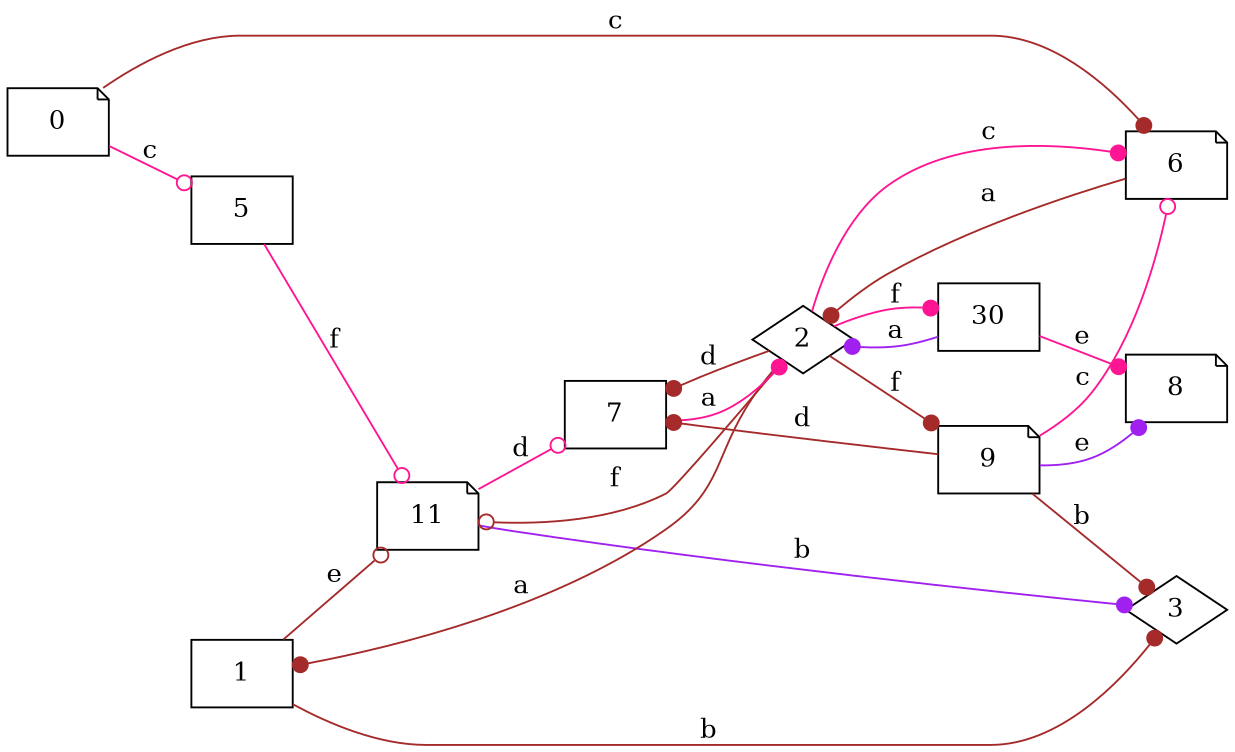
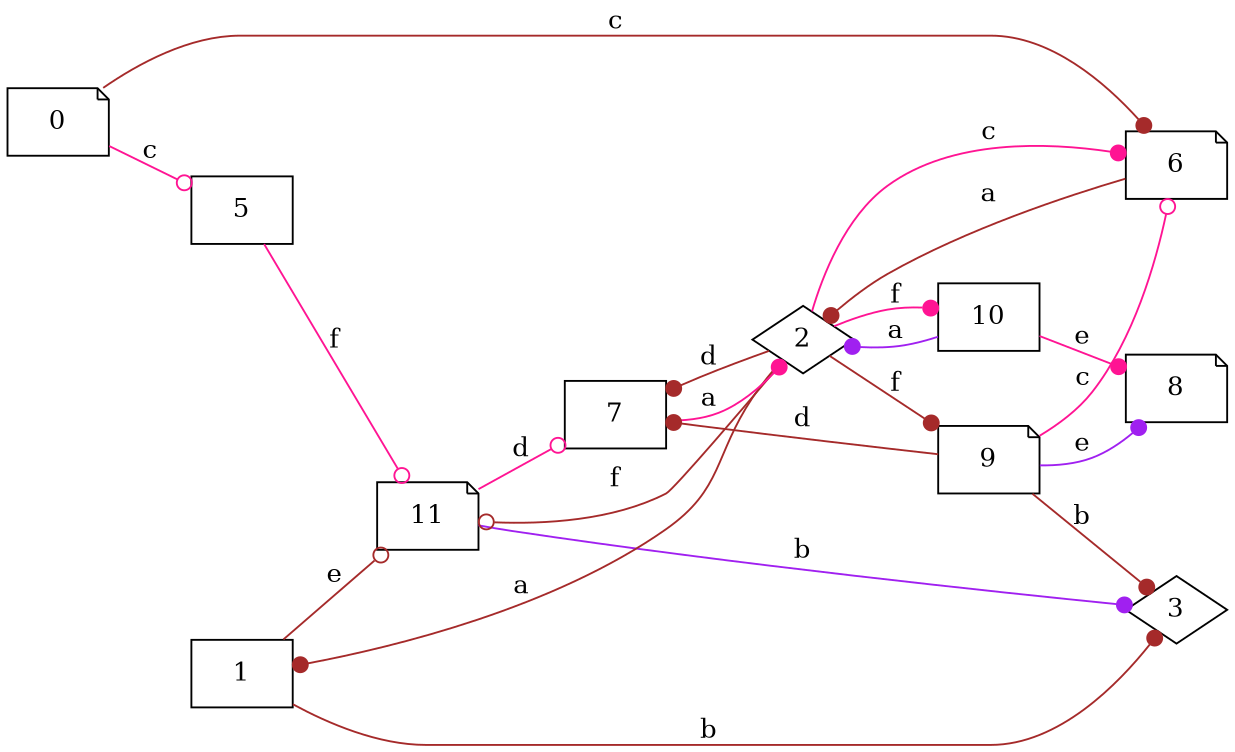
node "30": label "30" -> "10"
